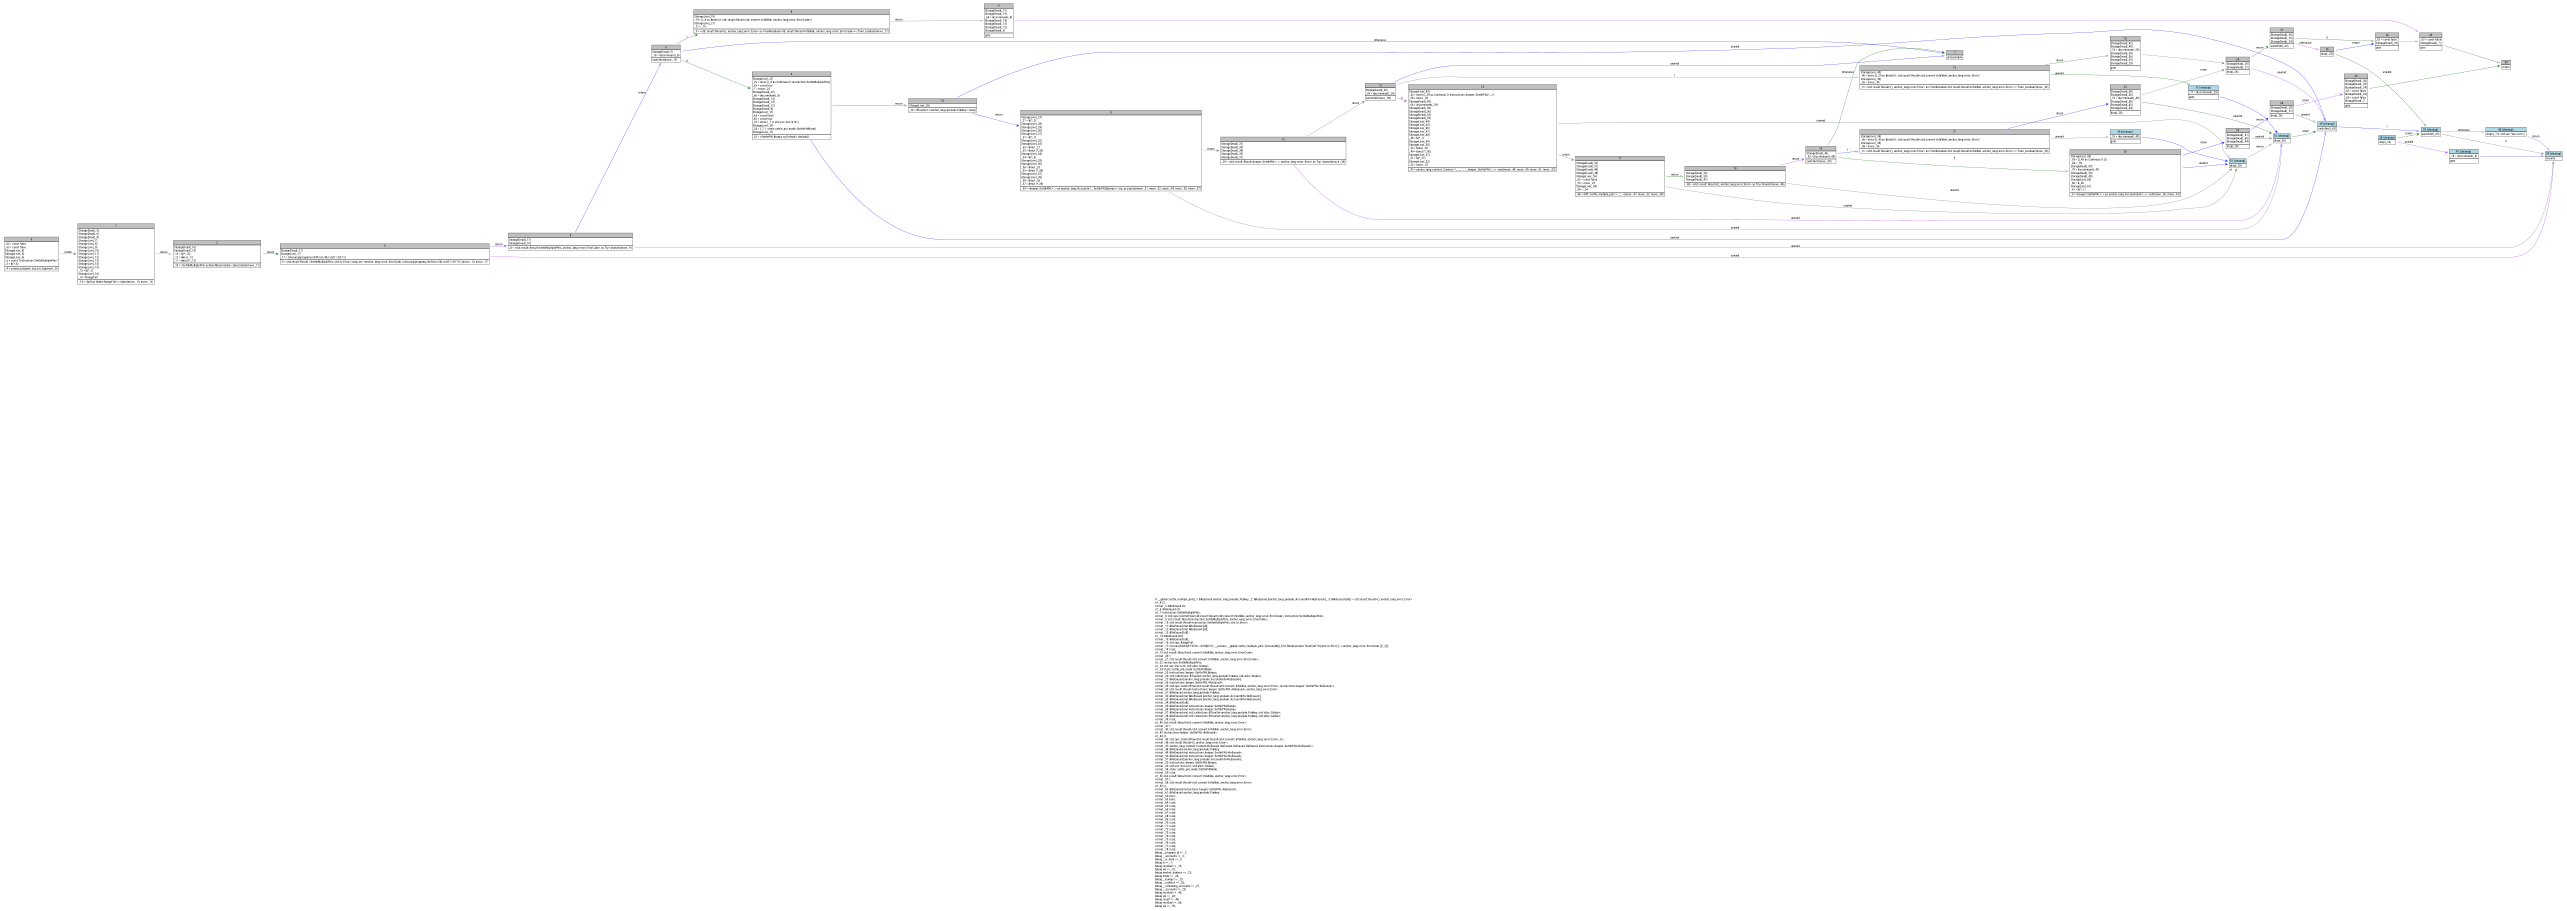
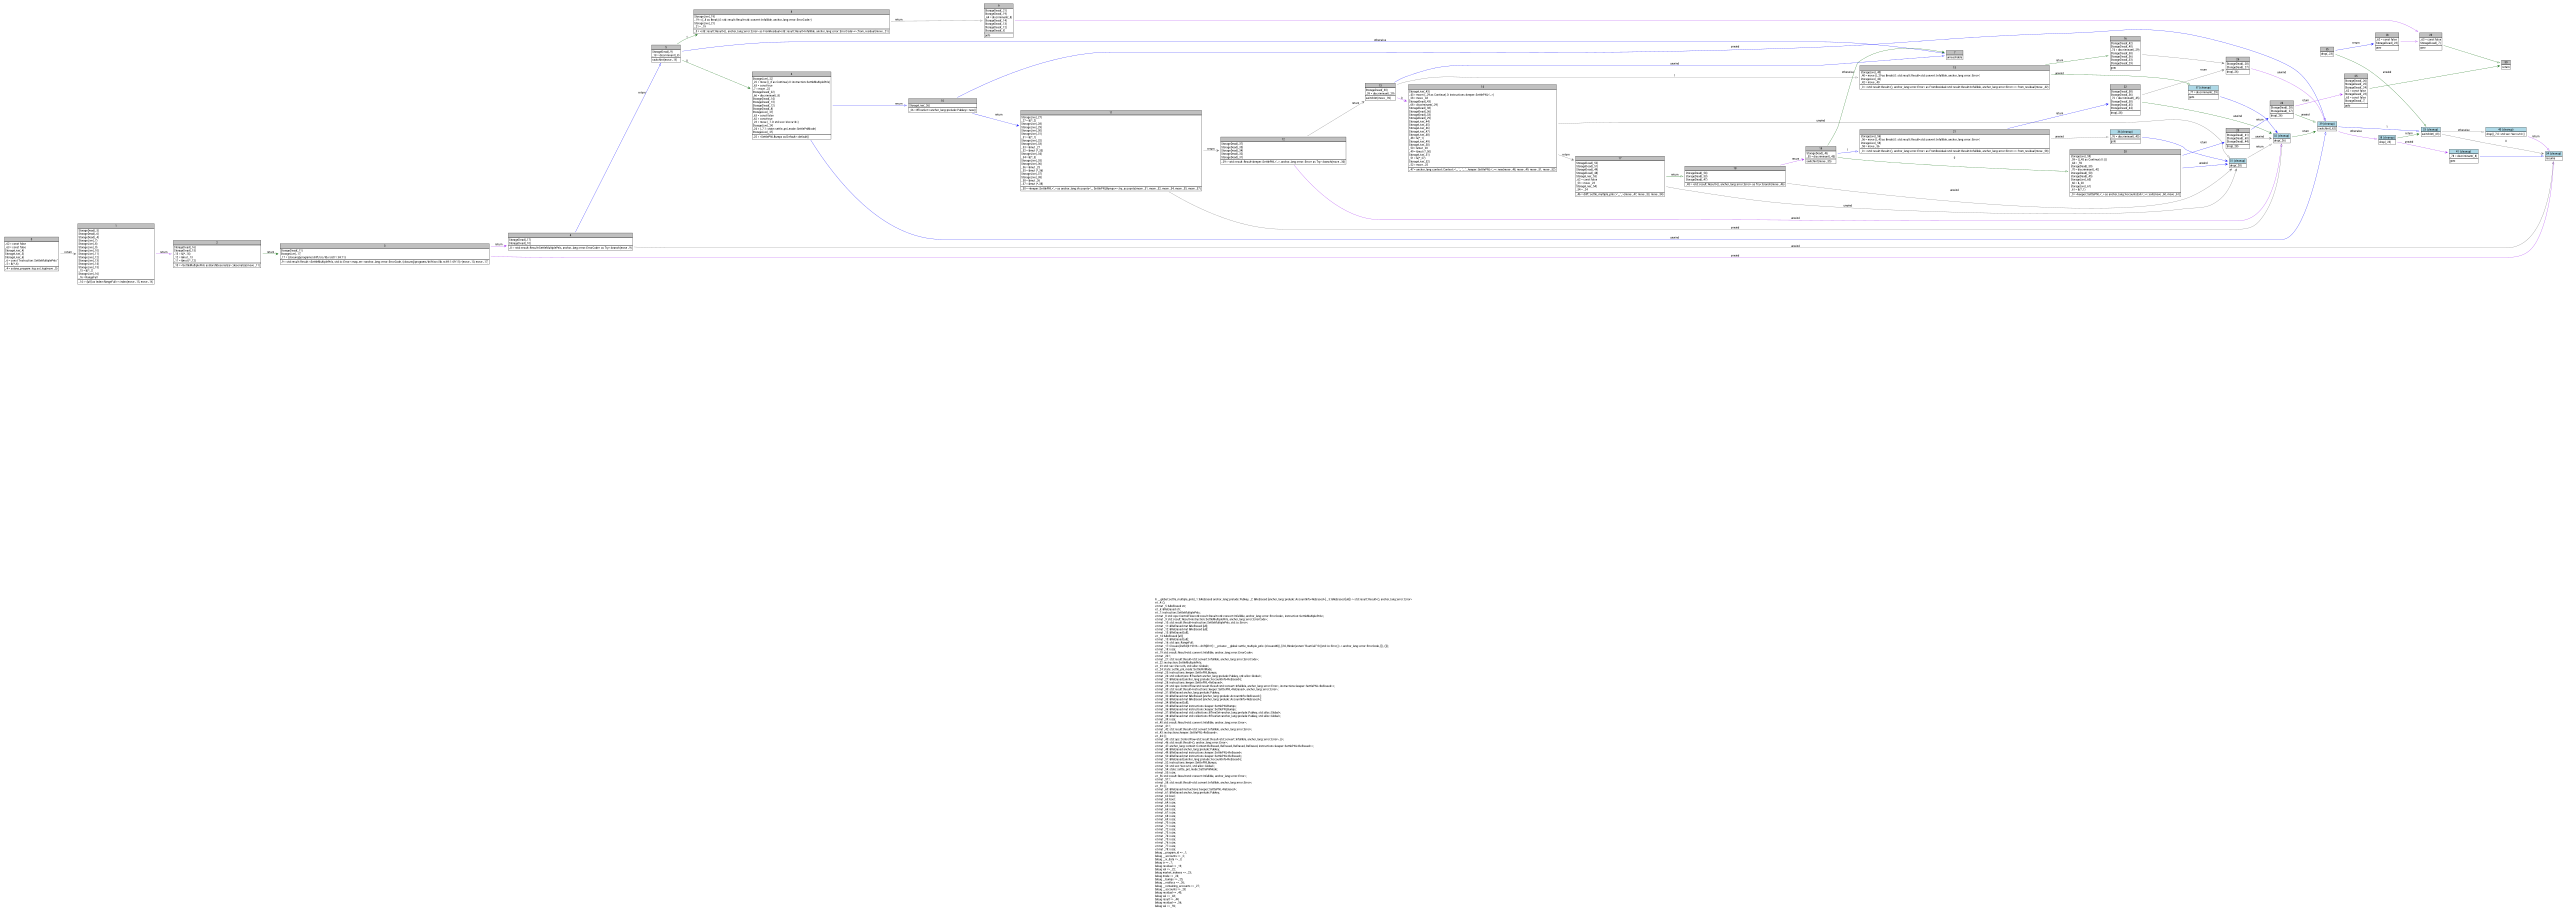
node "27": removed
edge "39 (cleanup)" -> "38 (cleanup)": added, label "otherwise"
